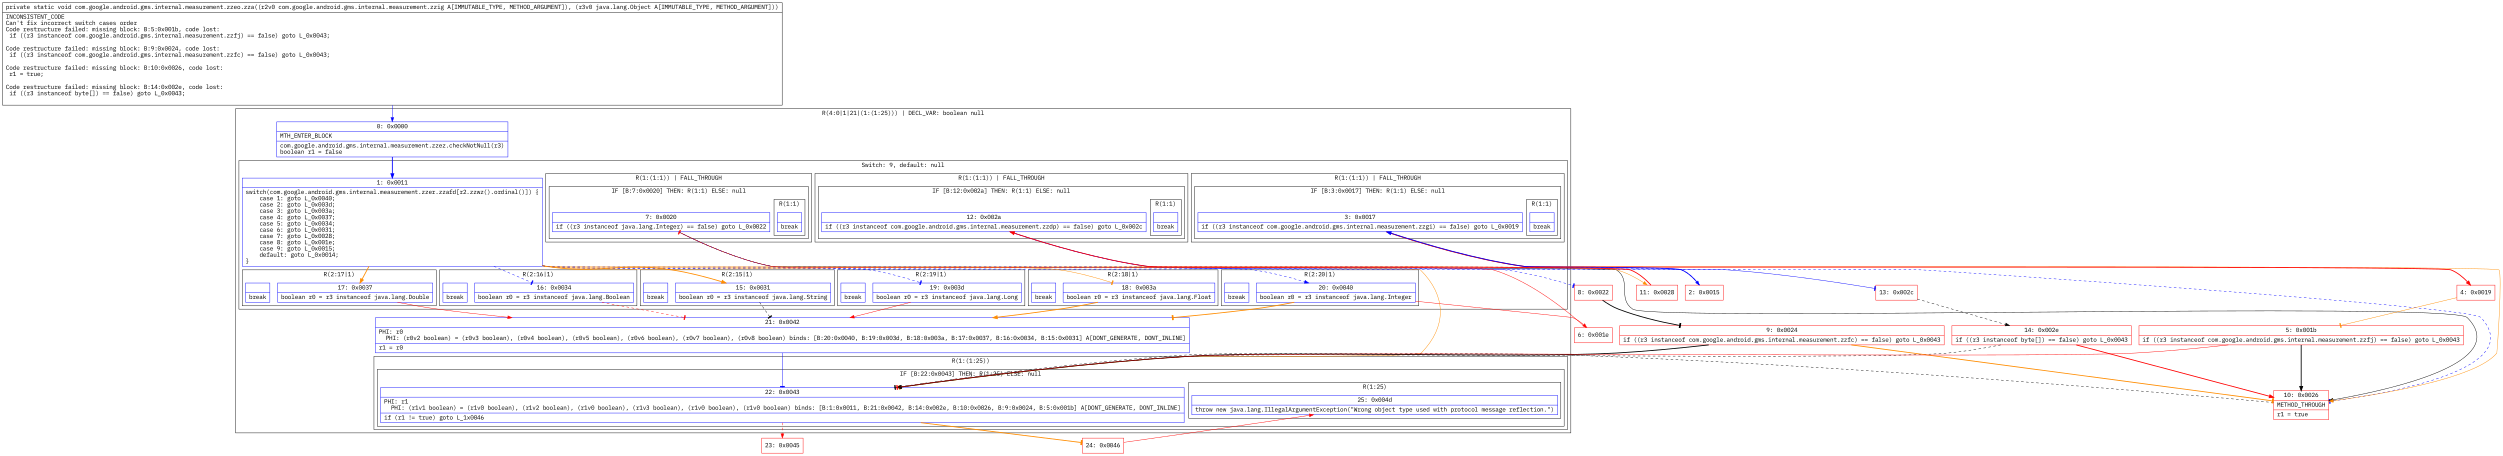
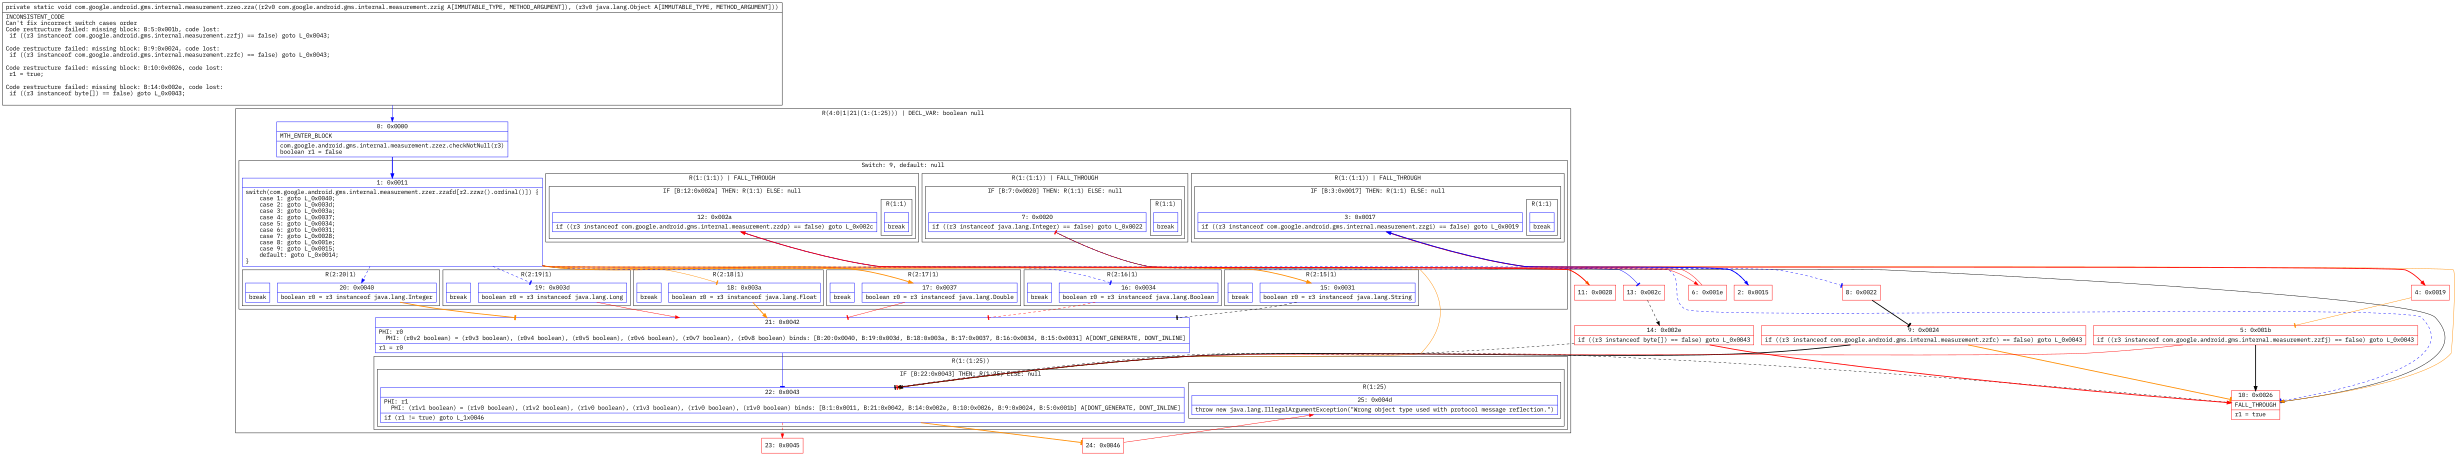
edge "17: 0x0037" -> "21: 0x0042": arrowhead normal -> tee
edge "20: 0x0040" -> "6: 0x001e": now "1: 0x0011" -> "6: 0x001e"
node "10: 0x0026": text "METHOD_THROUGH" -> "FALL_THROUGH"
